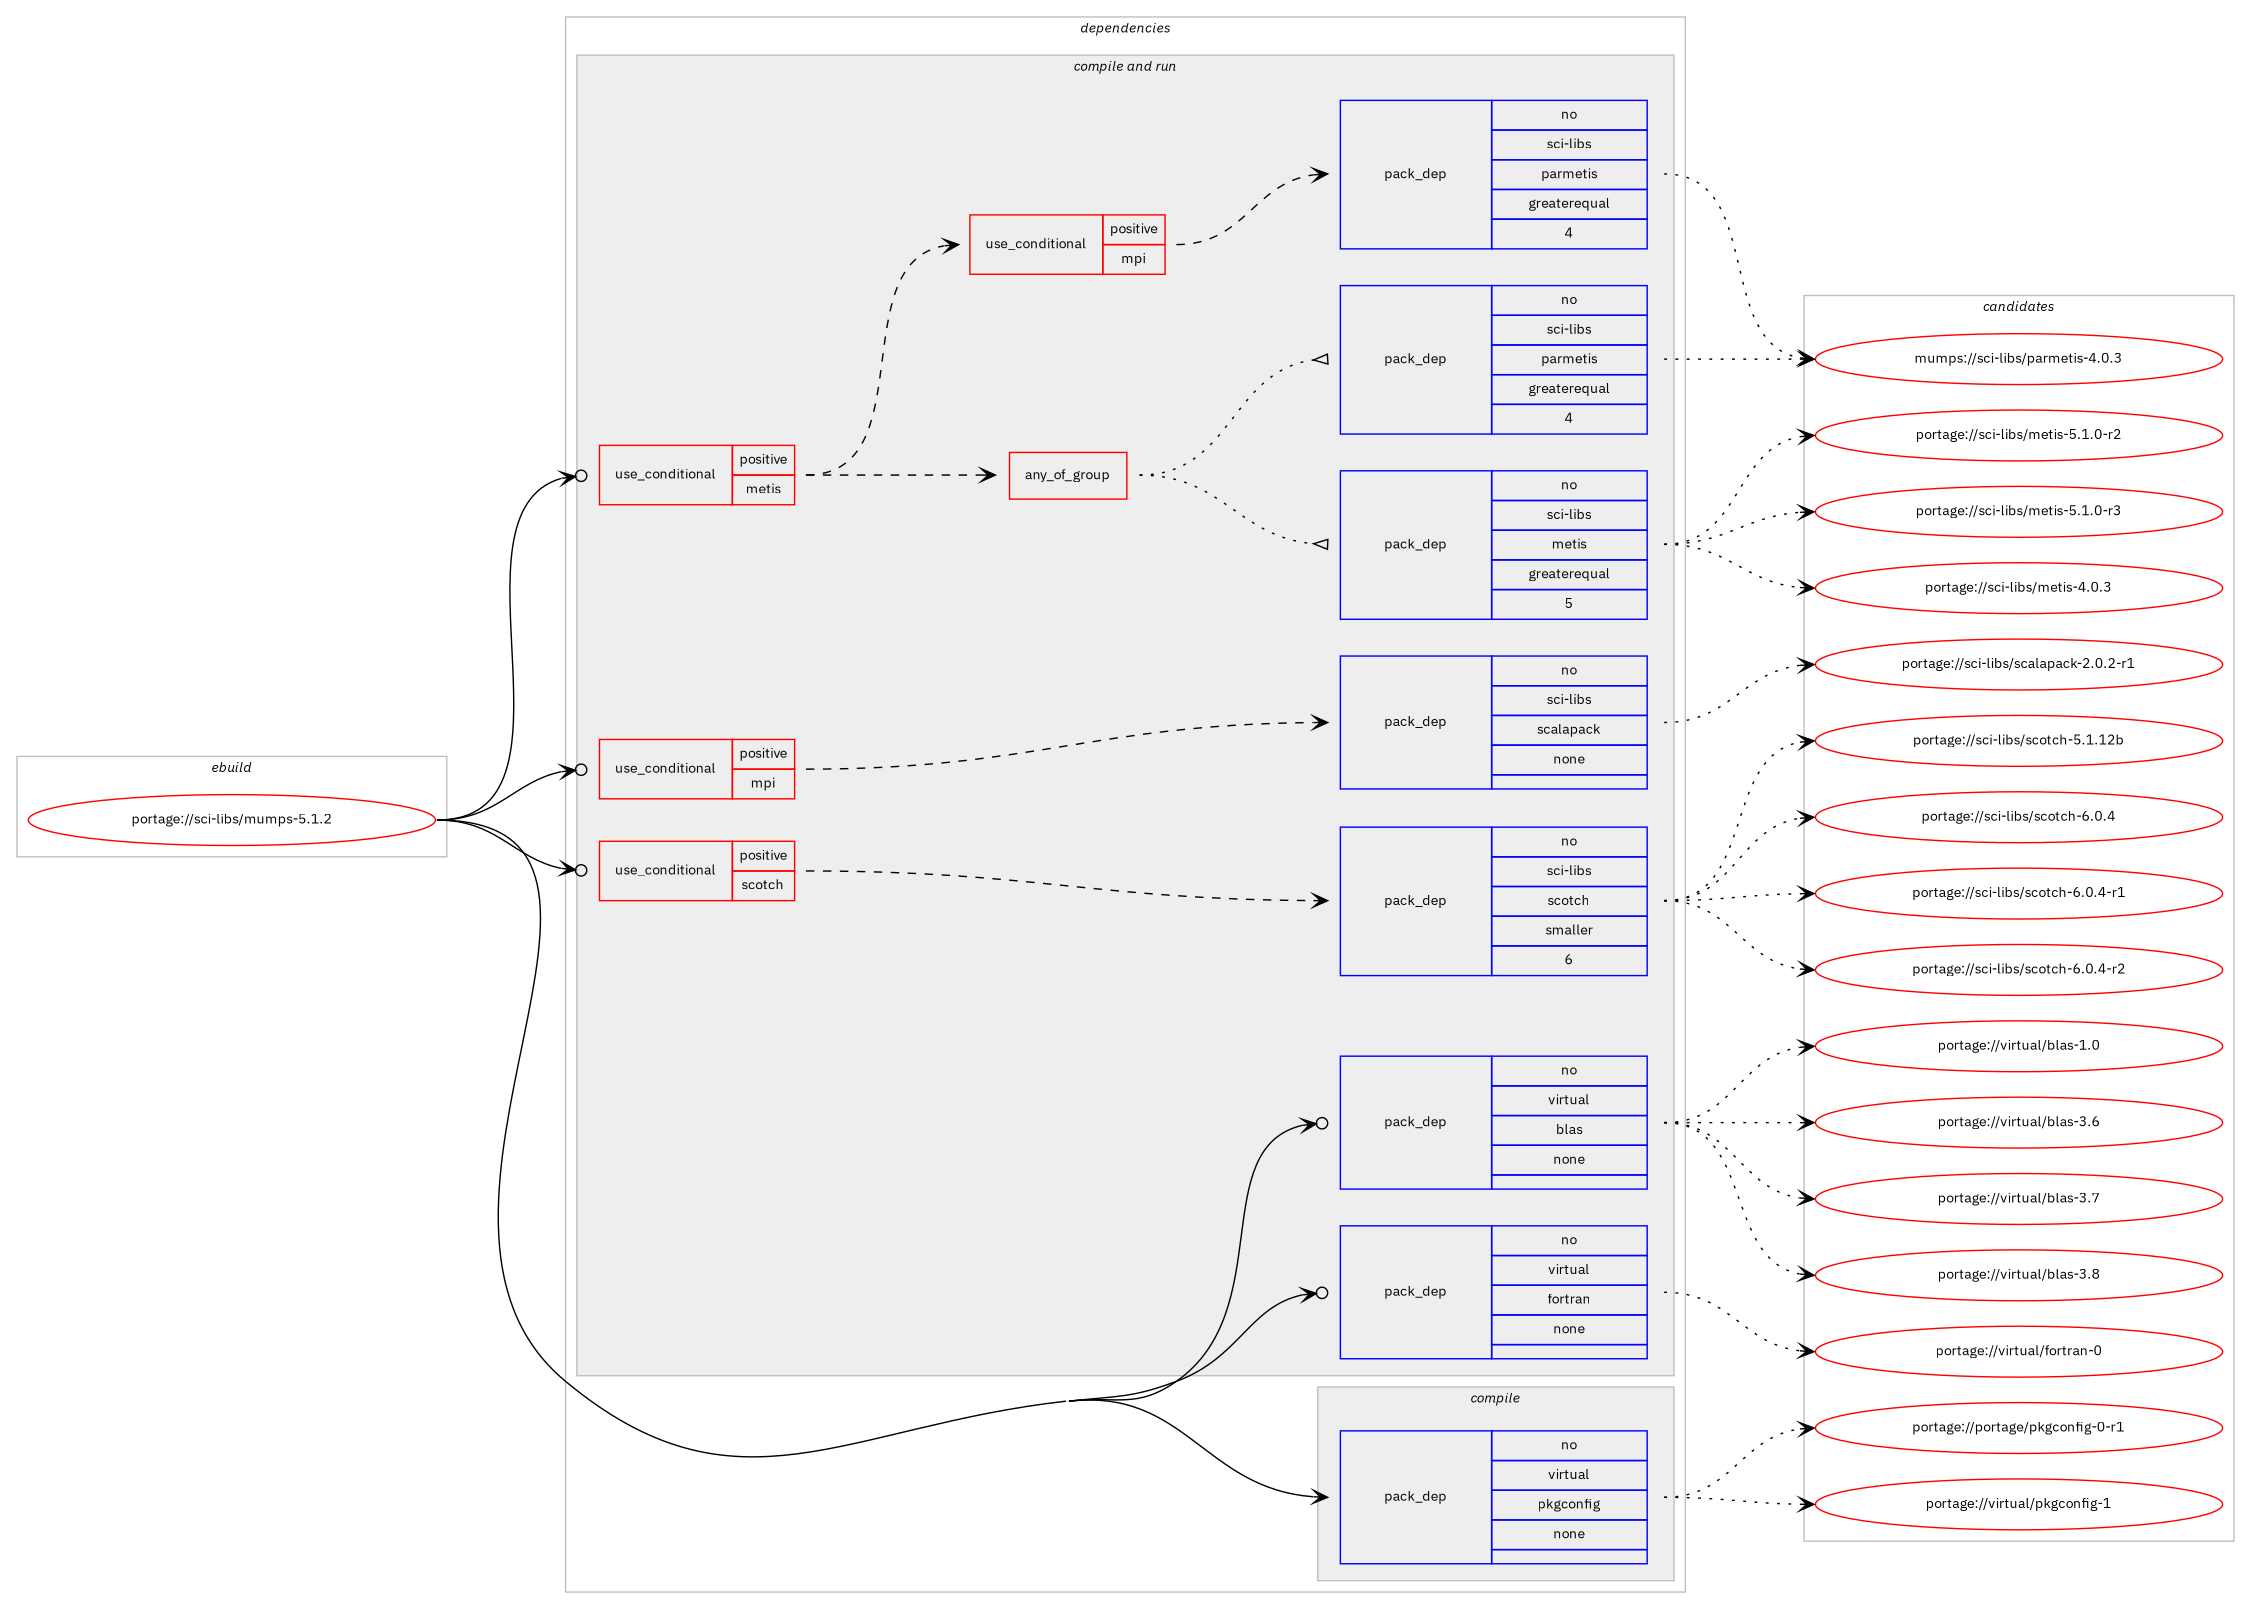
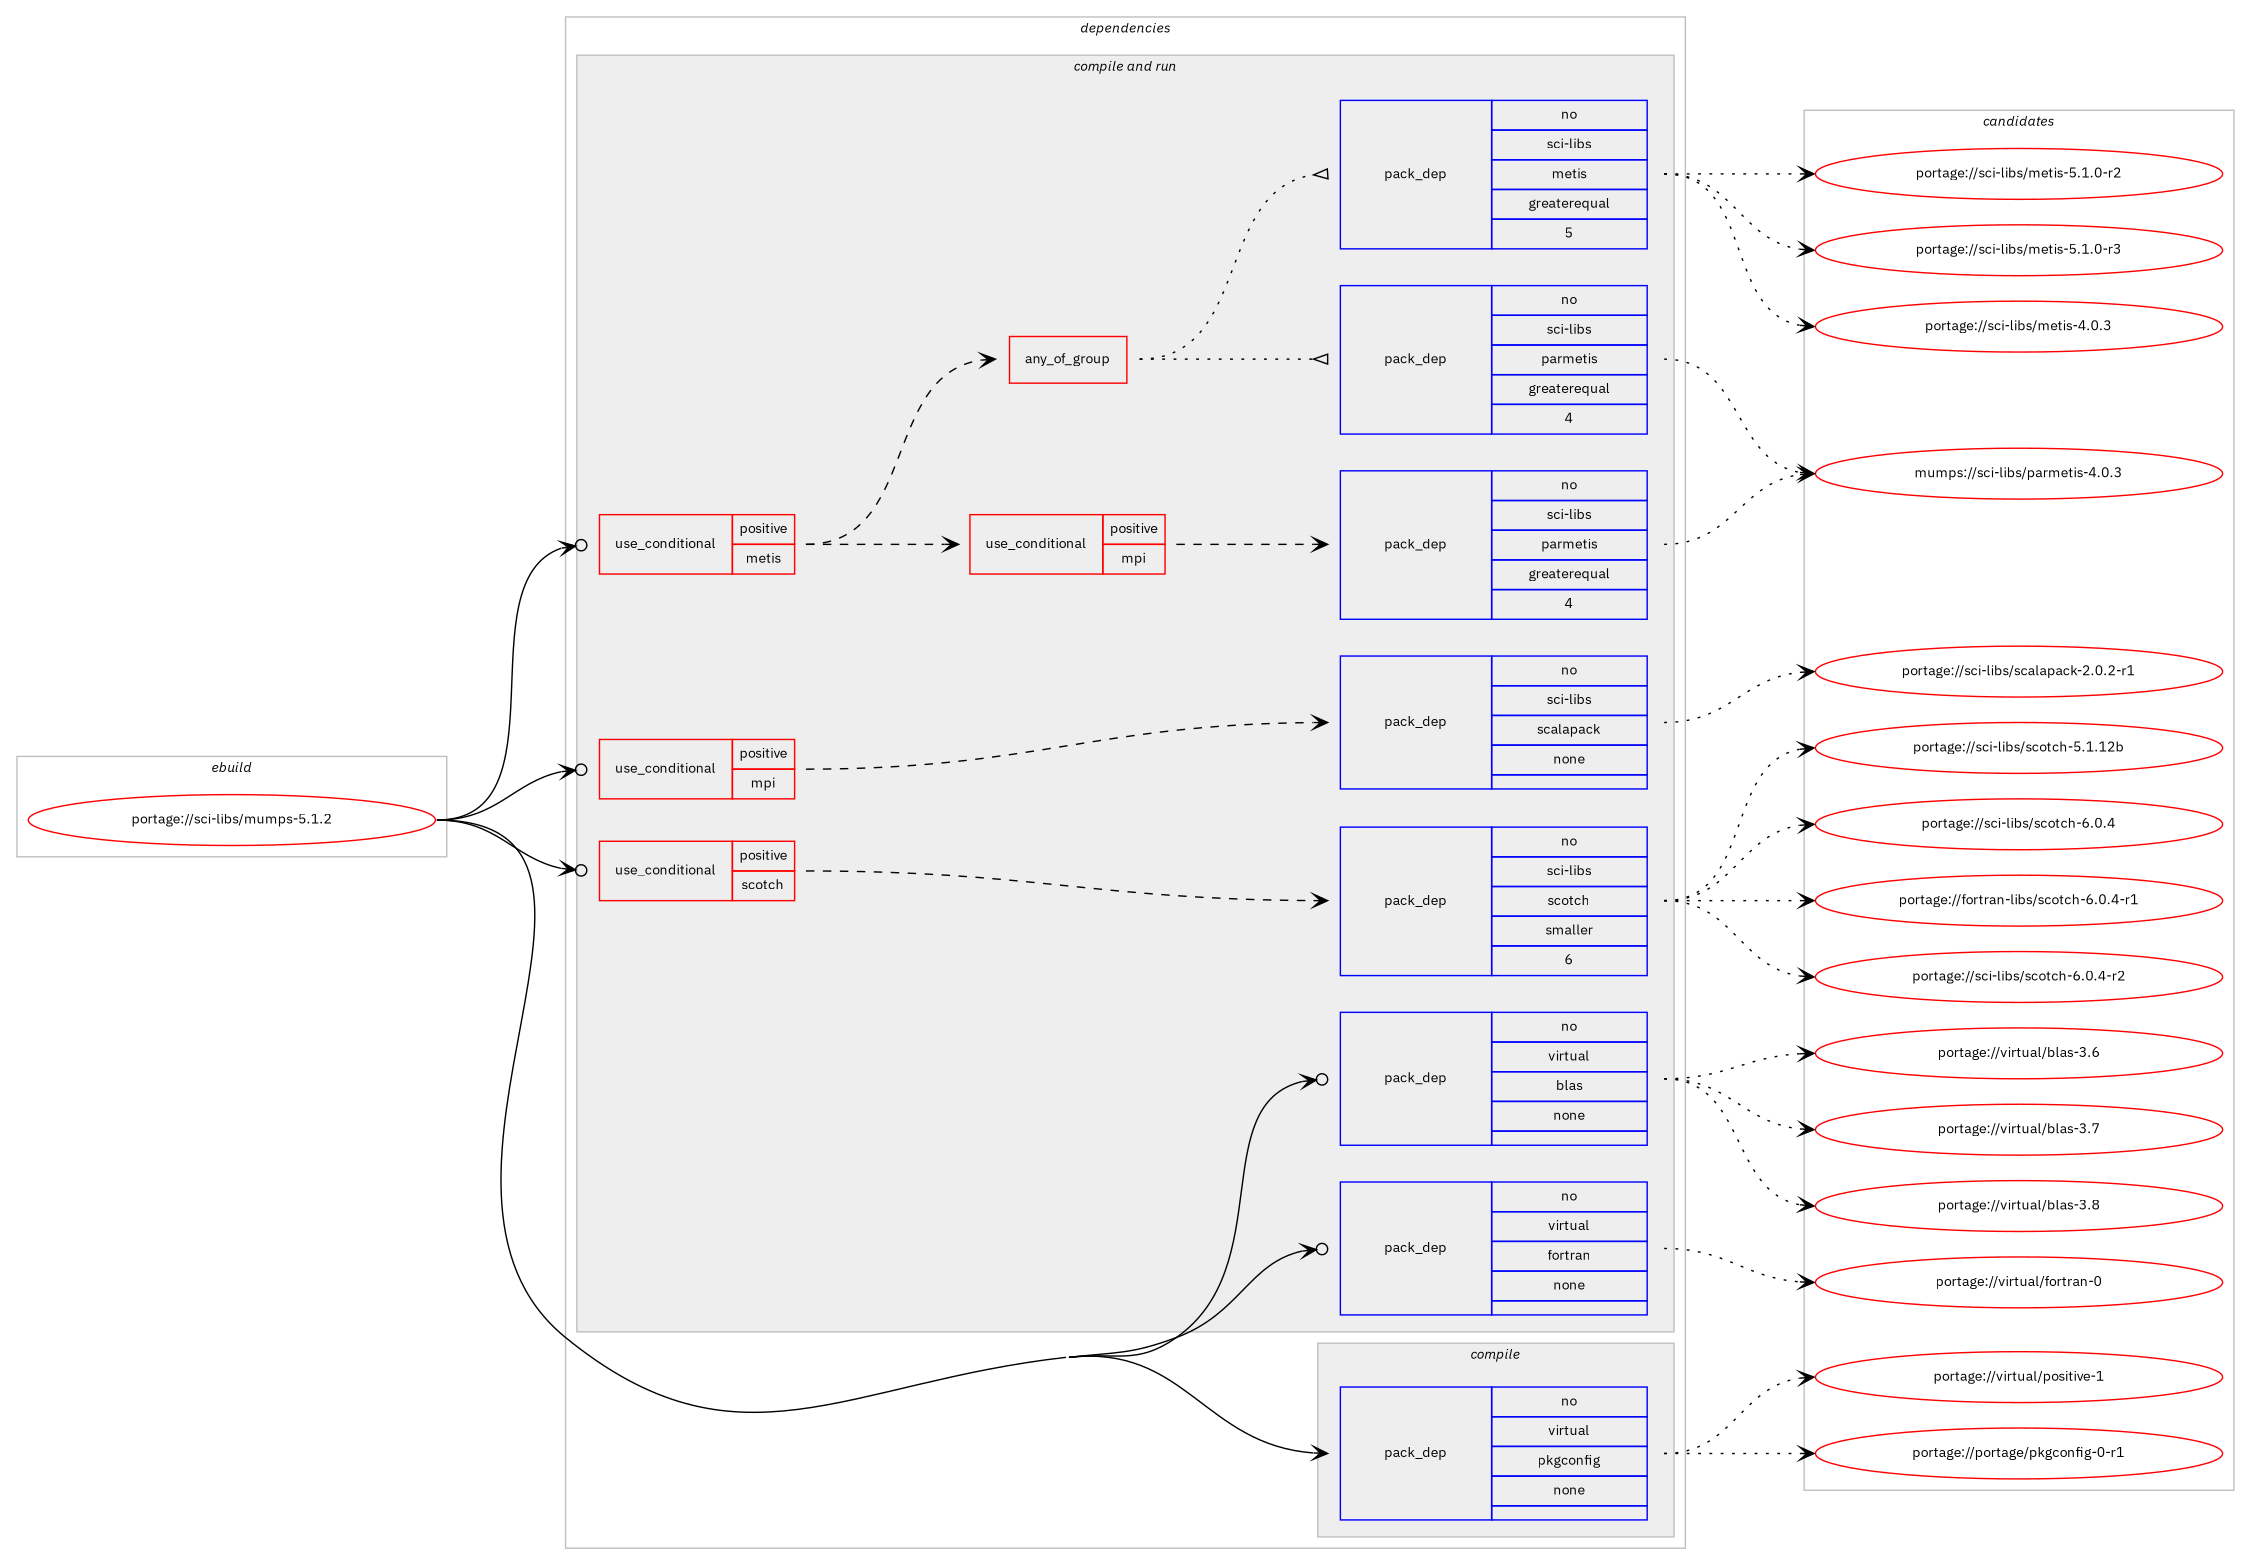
node "portage://sci-libs/scotch-6.0.4-r1": label "portage://sci-libs/scotch-6.0.4-r1" -> "portage://fortran-libs/scotch-6.0.4-r1"
node "portage://virtual/blas-1.0": removed
node "portage://virtual/pkgconfig-1": label "portage://virtual/pkgconfig-1" -> "portage://virtual/positive-1"
